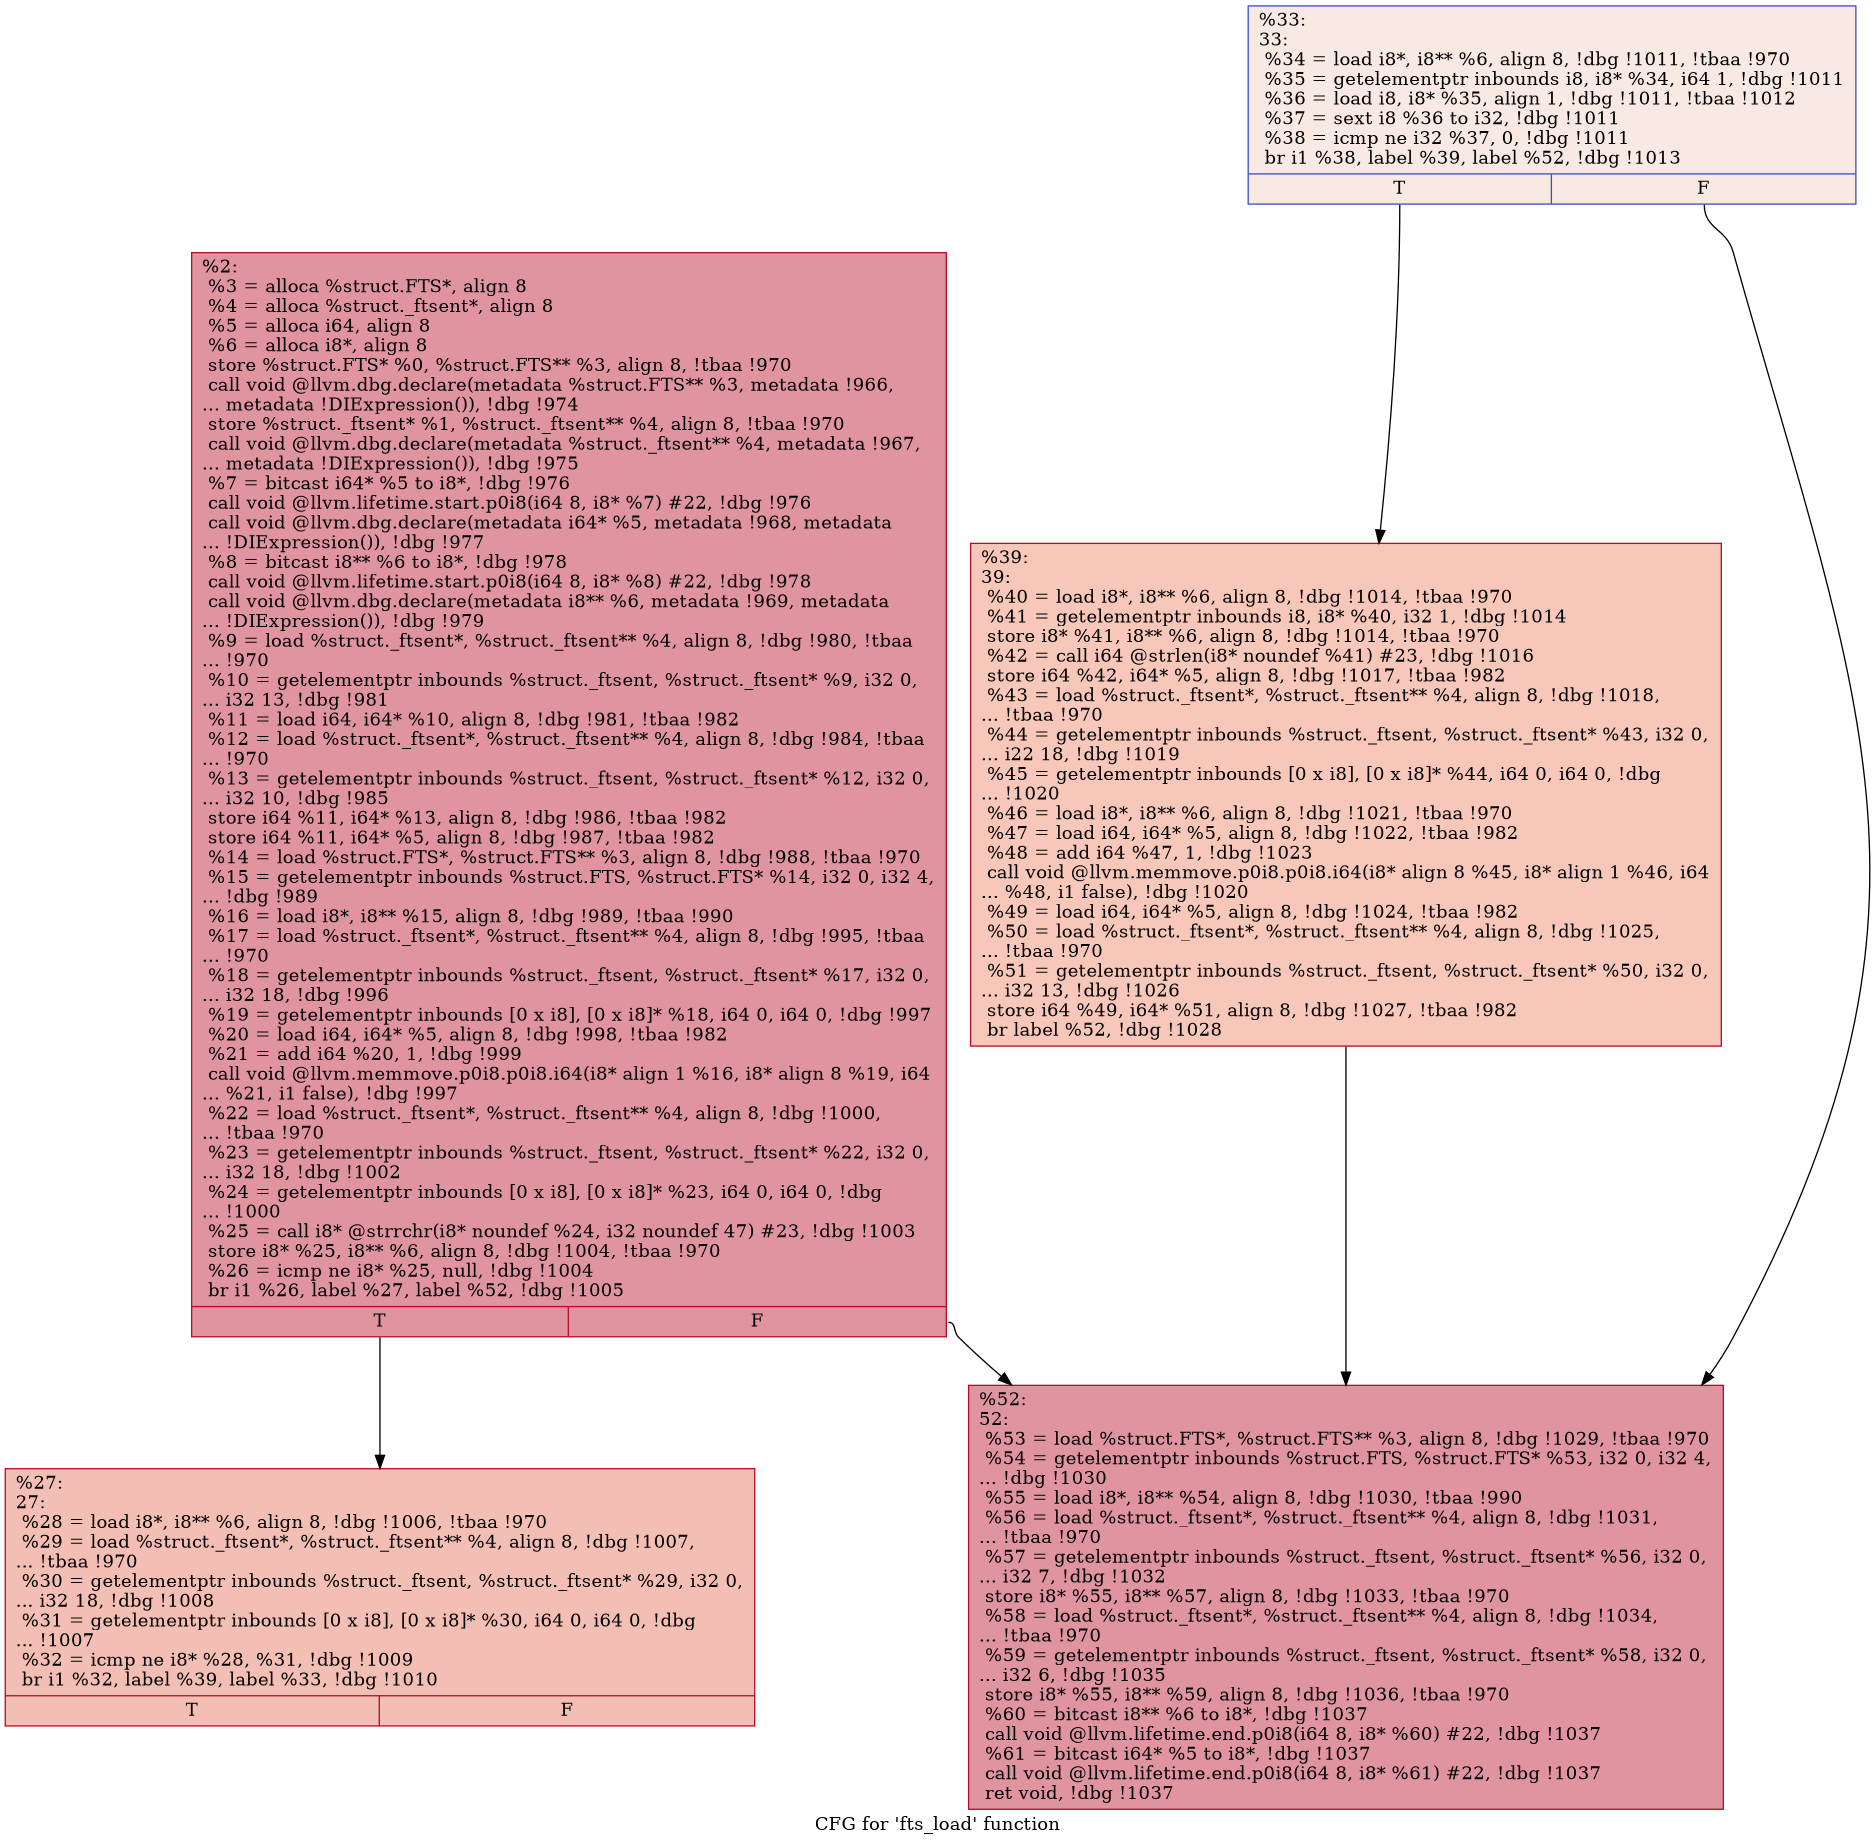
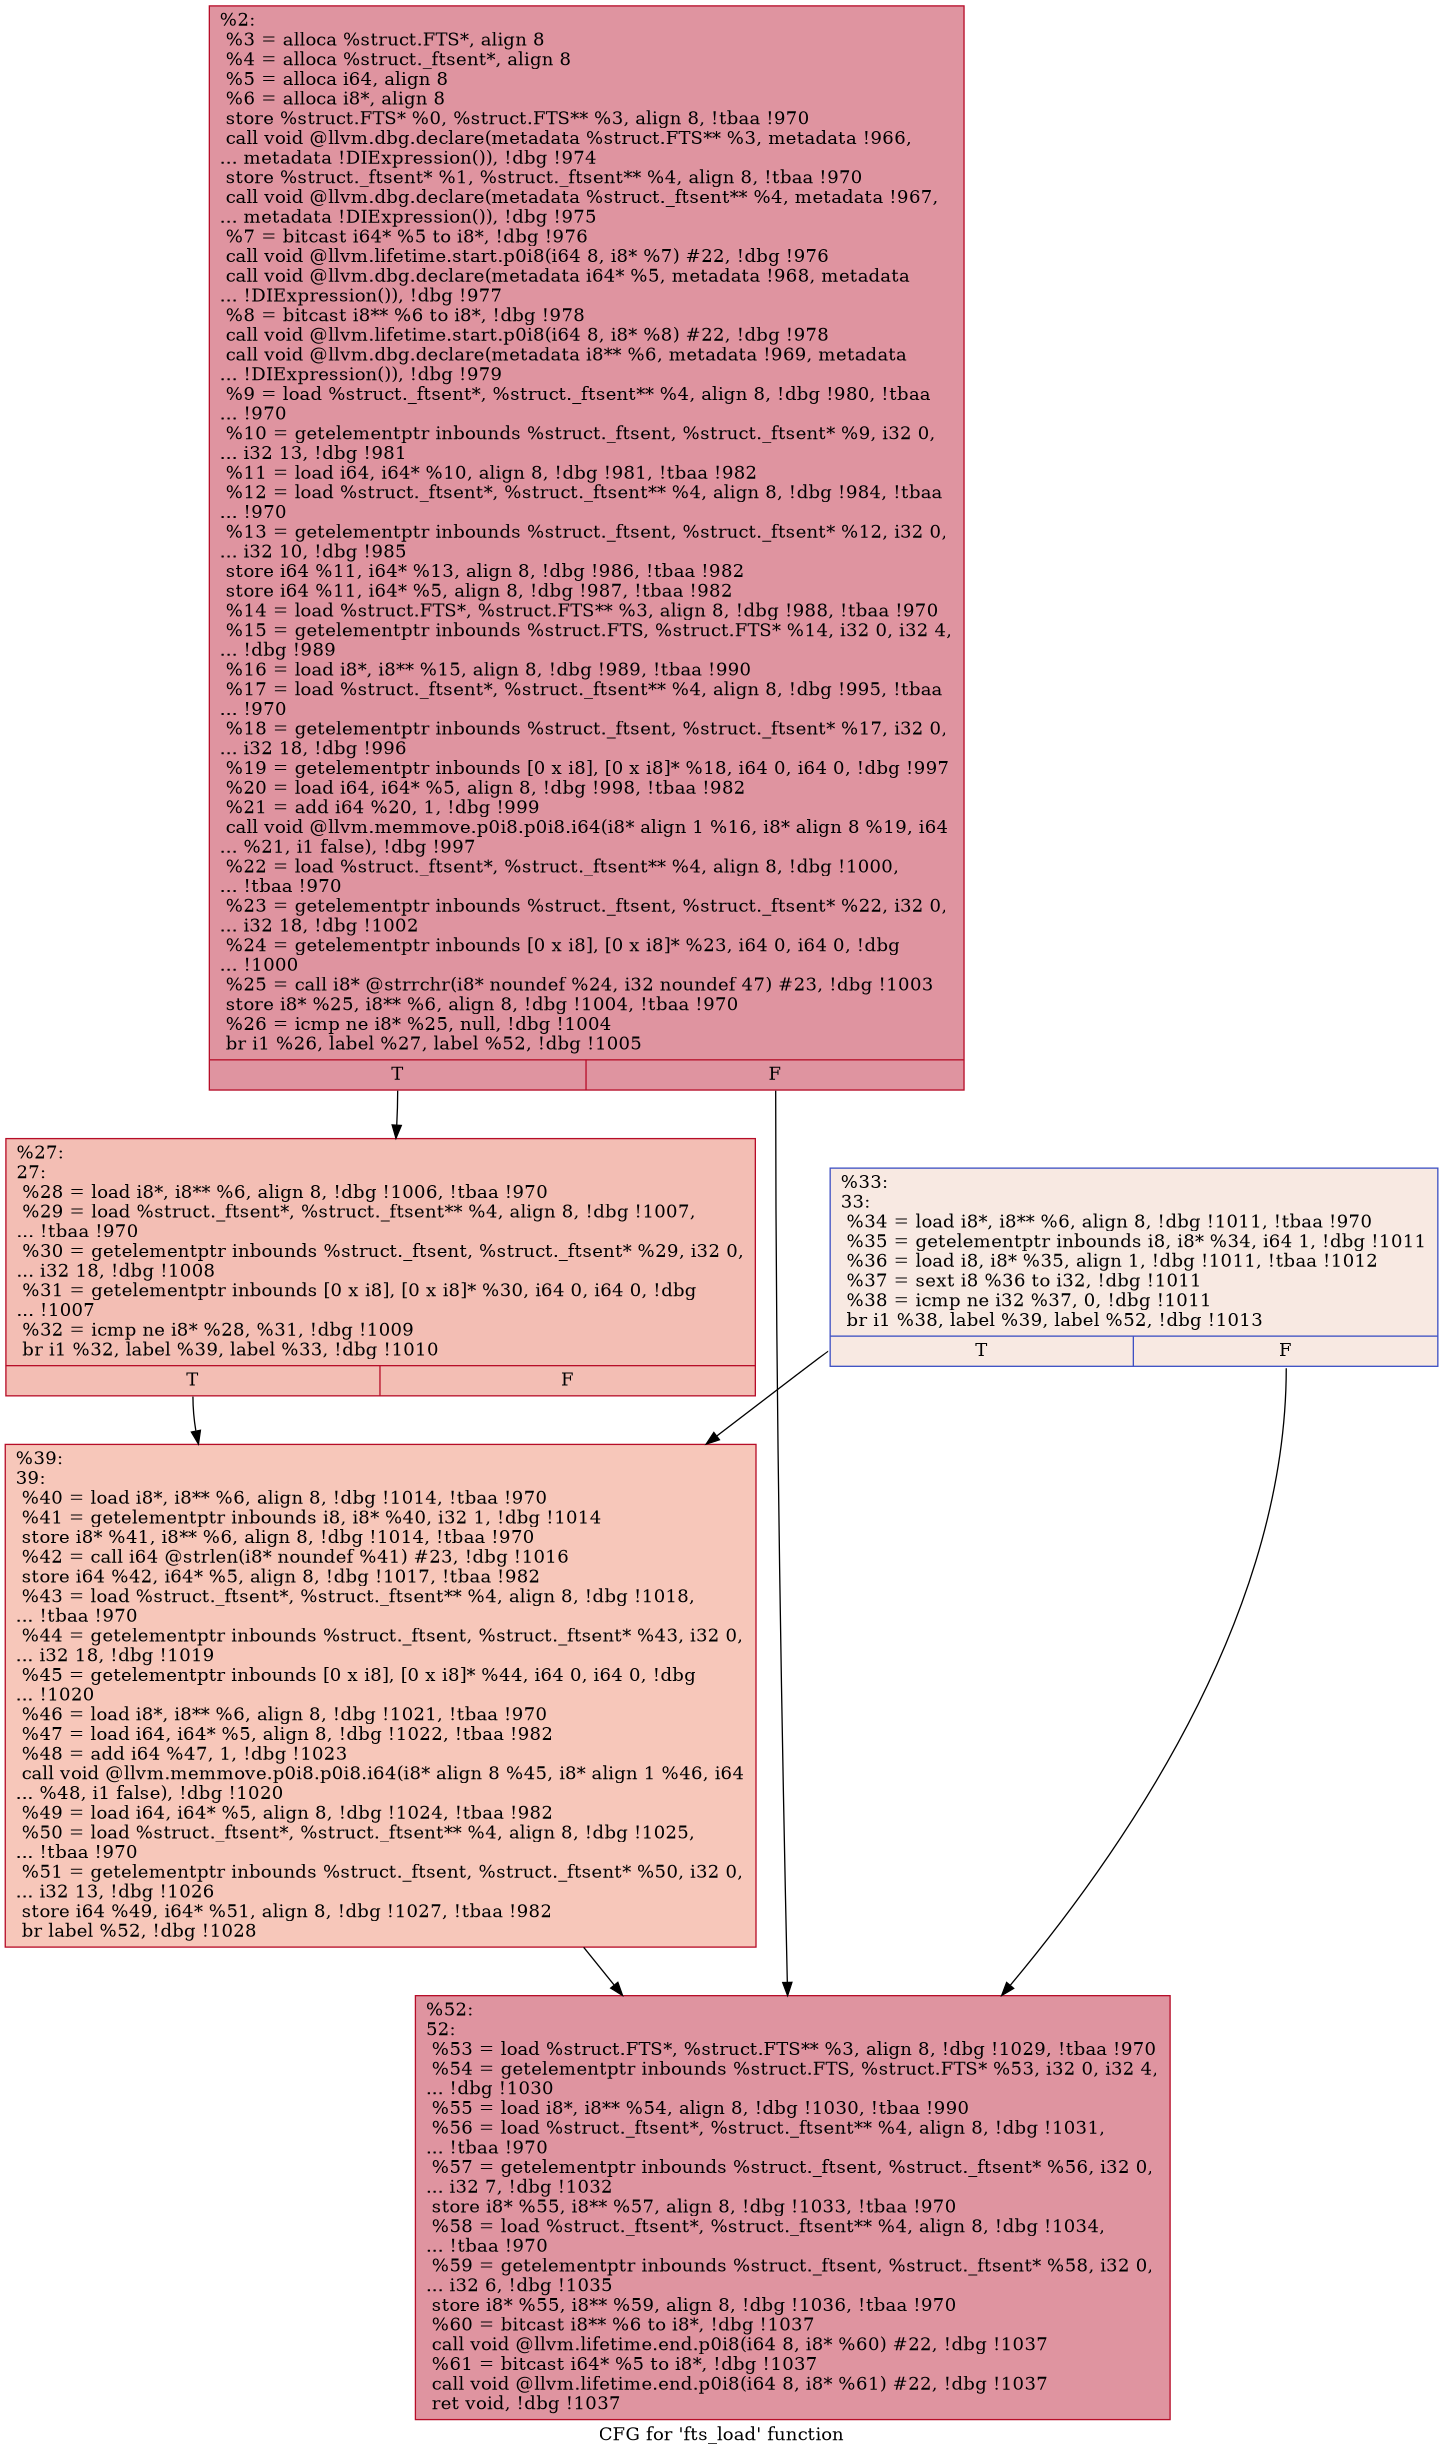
node "%39:": text "... i22 18, !dbg !1019" -> "... i32 18, !dbg !1019"
edge "%27:" -> "%39:": added
